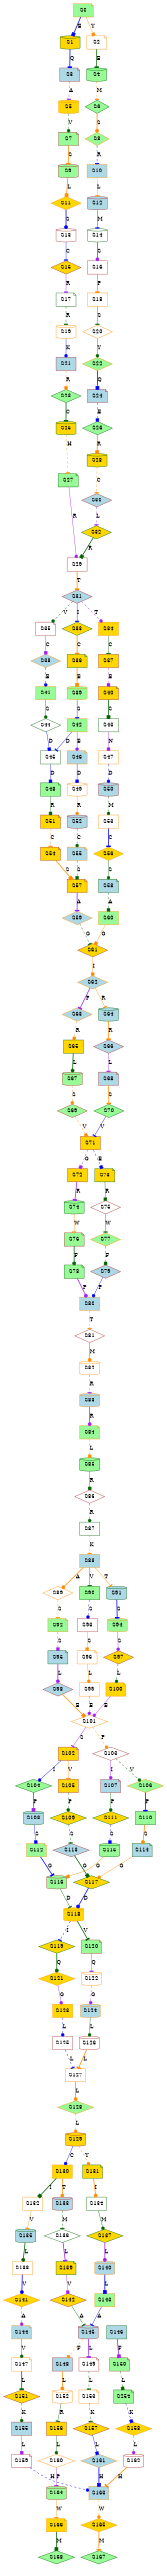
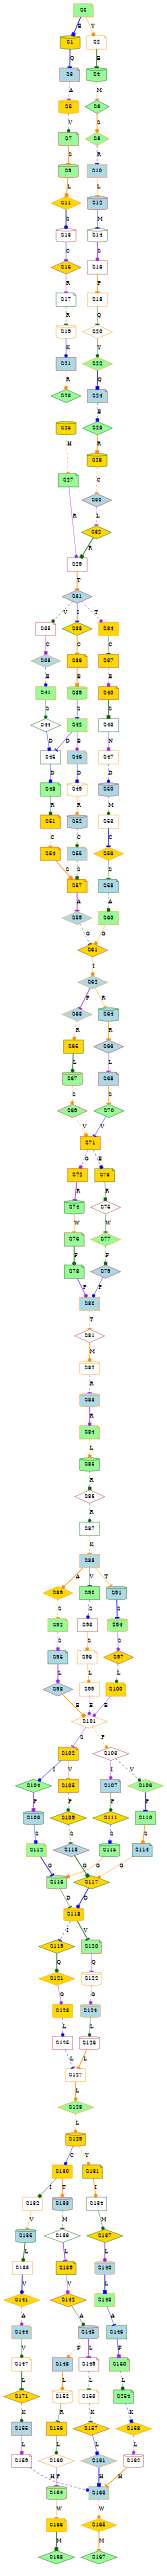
edge "S18" -> "S20": label "S" -> "Q"
edge "S23" -> "S25": removed, label "C"
node "S36": color darkgreen -> brown
edge "S56" -> "S58": arrowhead dot -> tee
edge "S85" -> "S86": style solid -> dashed
node "S89": fillcolor white -> gold
edge "S130" -> "S132": style bold -> solid
edge "S142" -> "S145": arrowhead tee -> dot
edge "S143" -> "S145": now "S143" -> "S146"
node "S151": label "S151" -> "S171"
